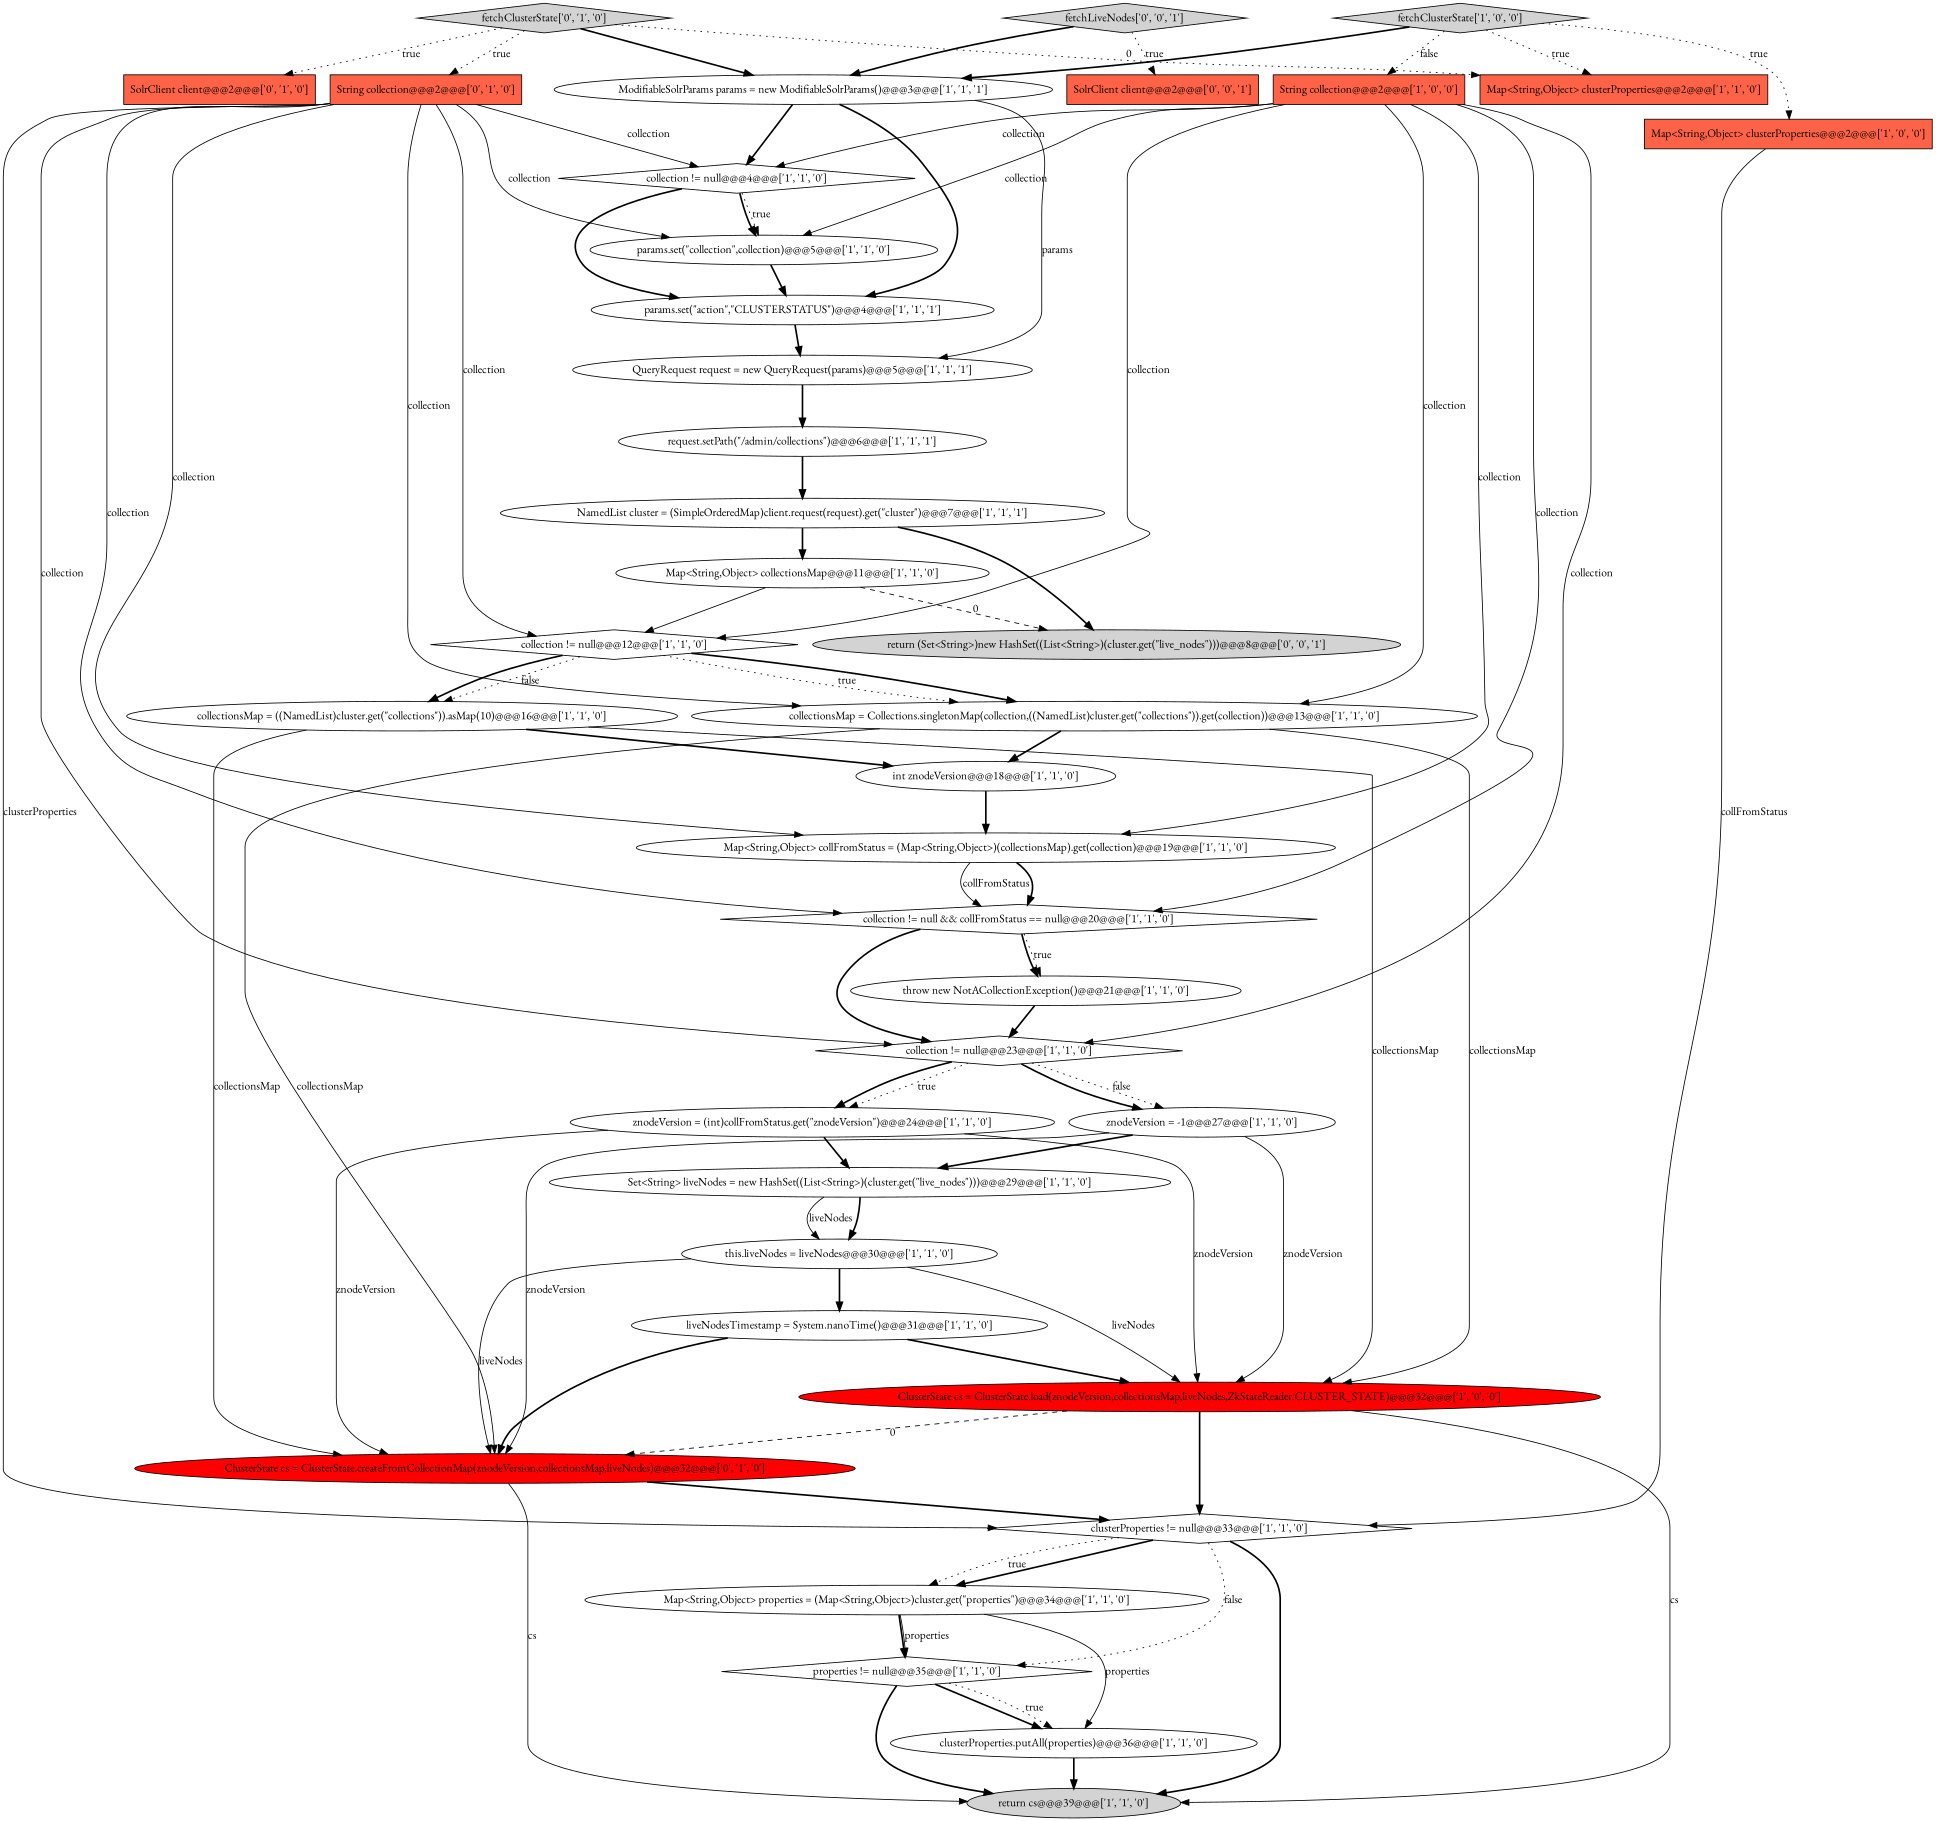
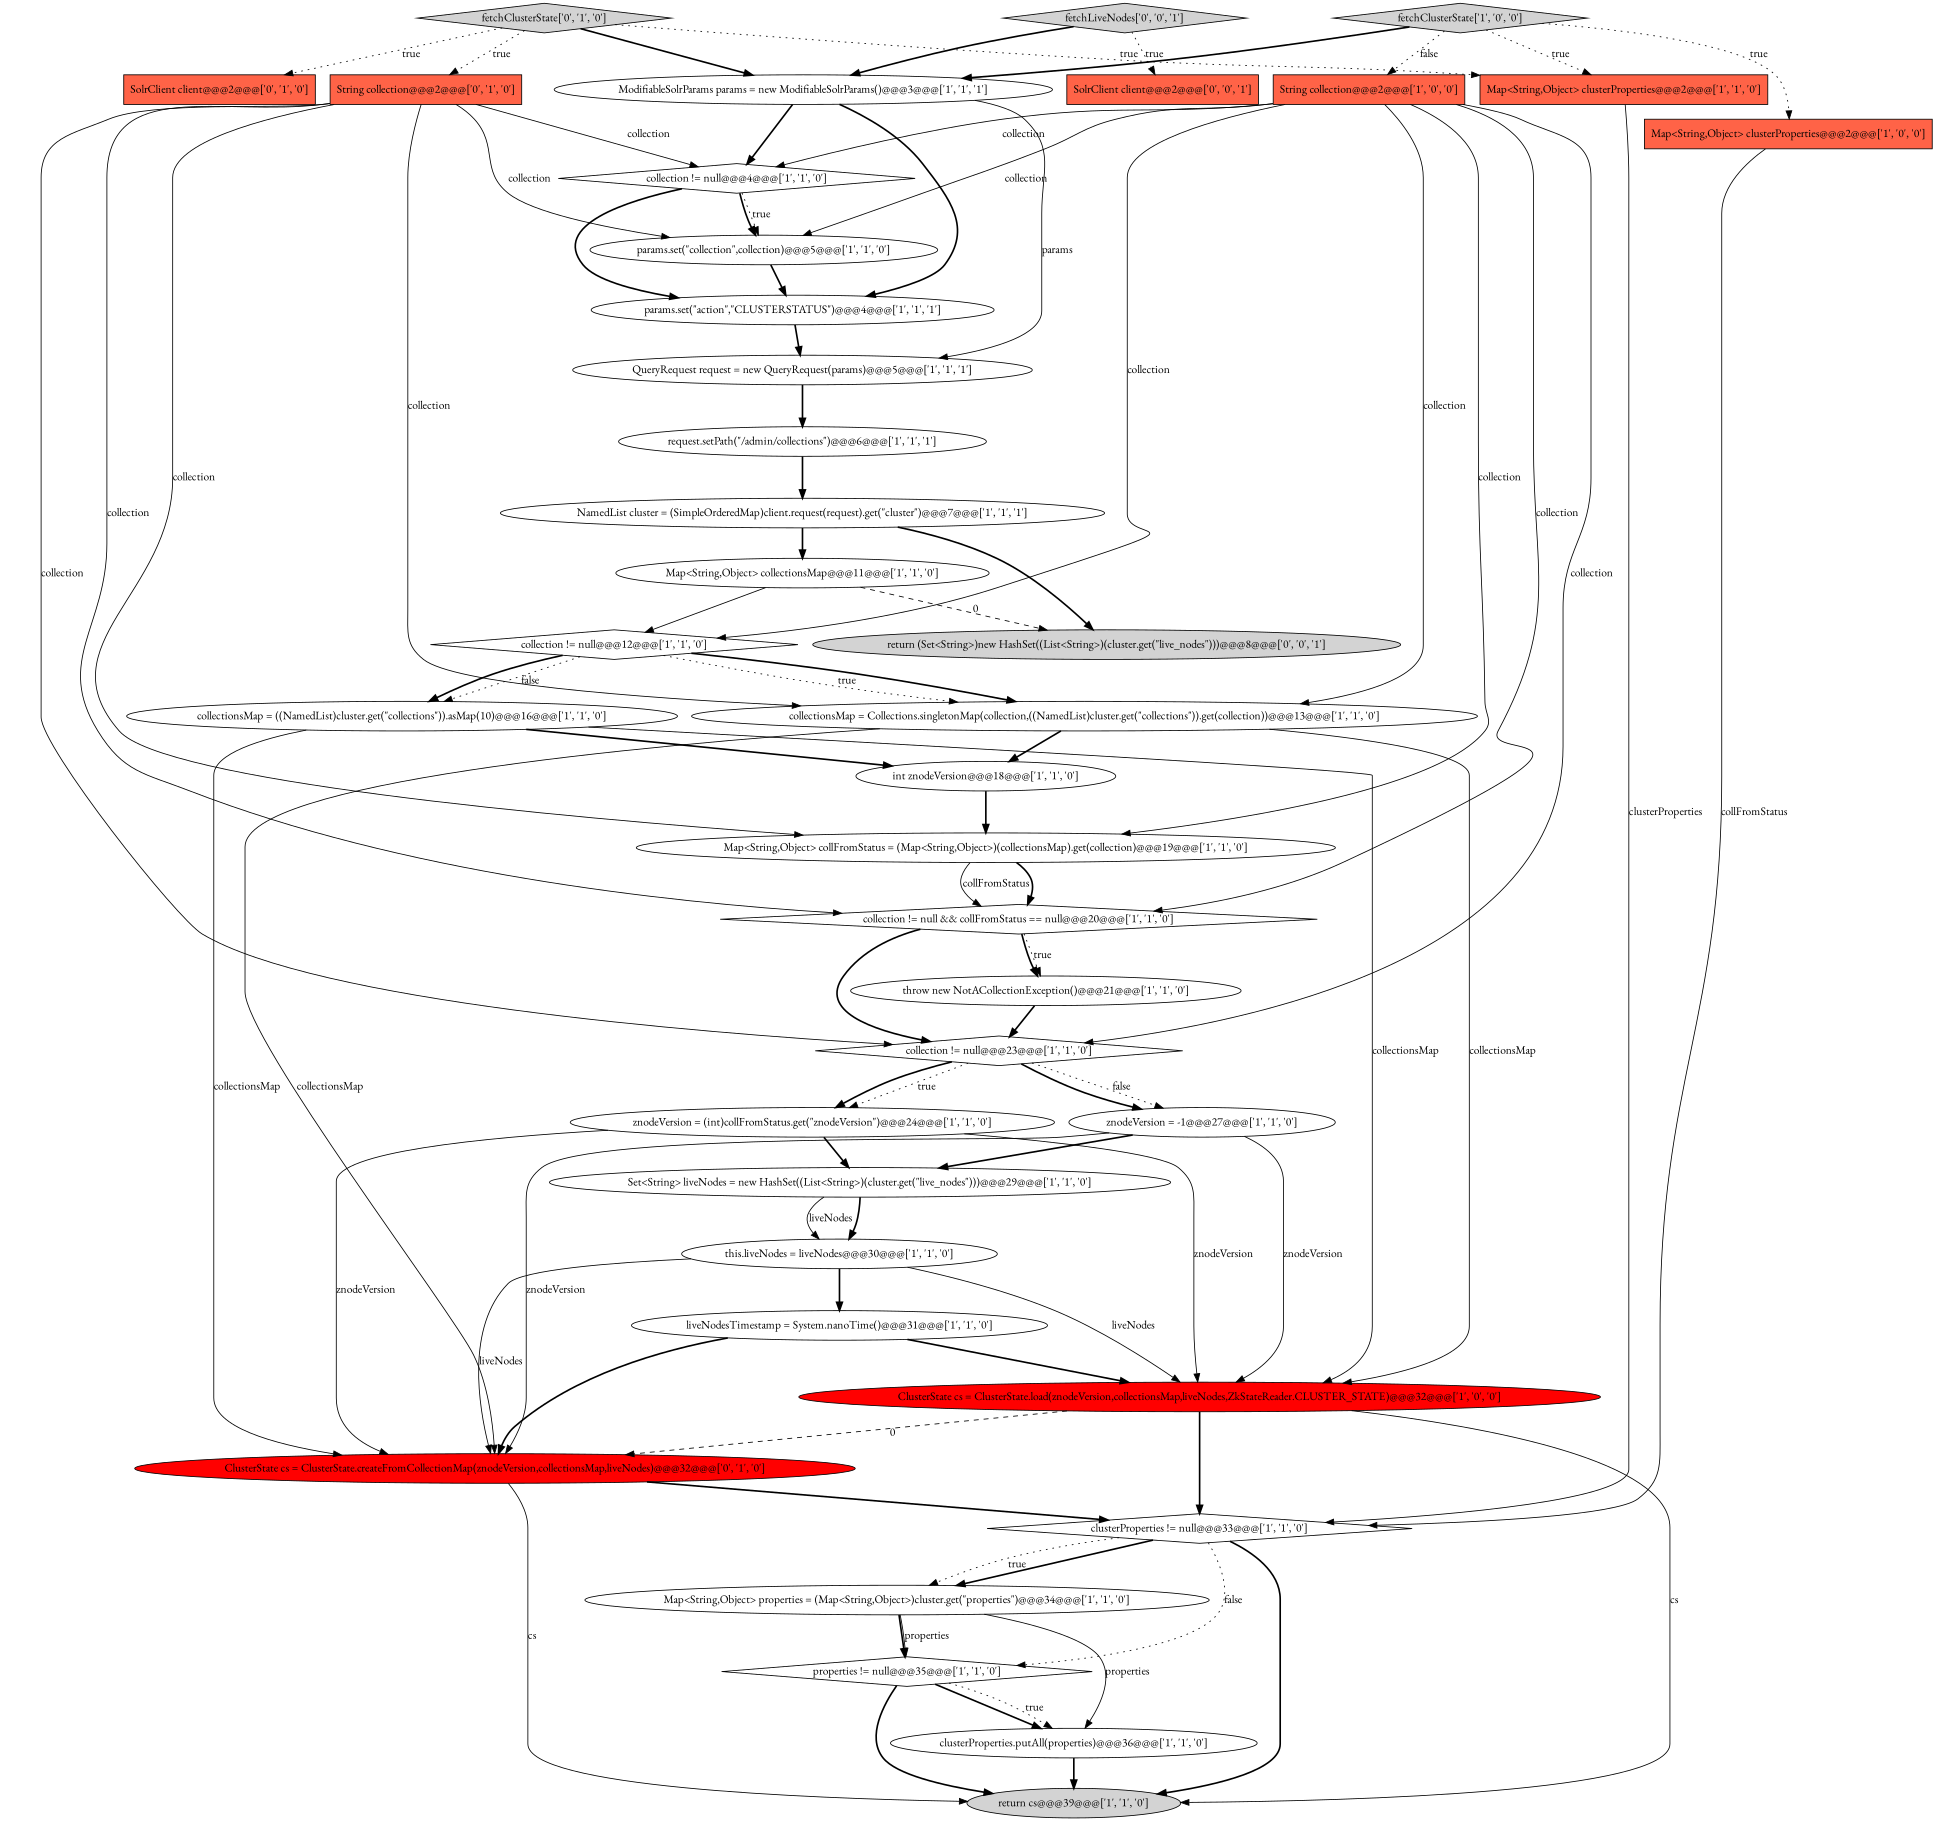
edge "fetchClusterState['0', '1', '0']" -> "Map<String,Object> clusterProperties@@@2@@@['1', '1', '0']": label "0" -> "true"
edge "String collection@@@2@@@['0', '1', '0']" -> "collection != null@@@12@@@['1', '1', '0']": removed, label "collection"
edge "String collection@@@2@@@['0', '1', '0']" -> "clusterProperties != null@@@33@@@['1', '1', '0']": now "Map<String,Object> clusterProperties@@@2@@@['1', '1', '0']" -> "clusterProperties != null@@@33@@@['1', '1', '0']"
